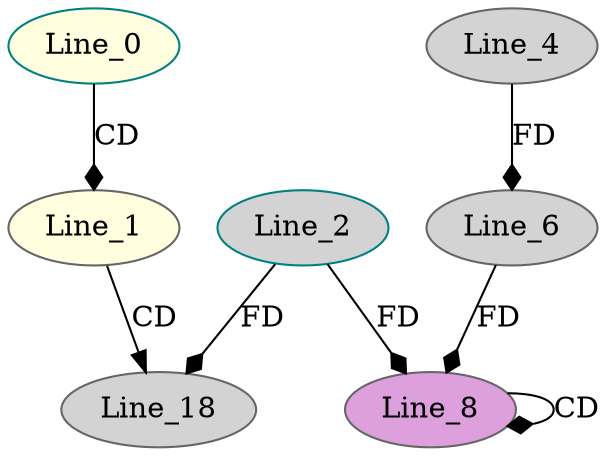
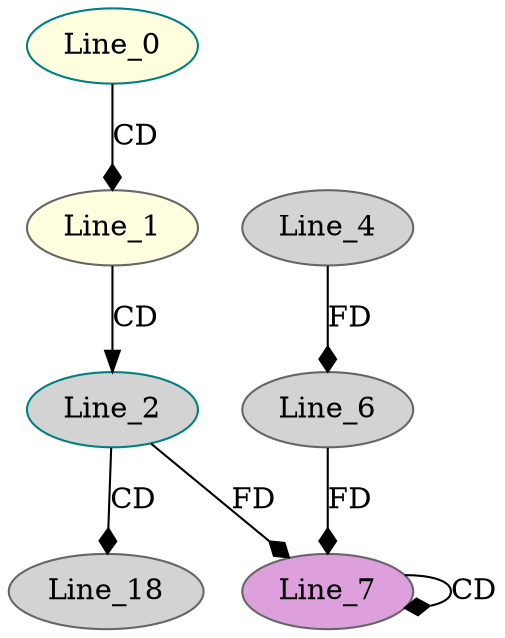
edge "Line_1" -> "Line_18": now "Line_1" -> "Line_2"
edge "Line_2" -> "Line_18": label "FD" -> "CD"
node "Line_8": label "Line_8" -> "Line_7"
